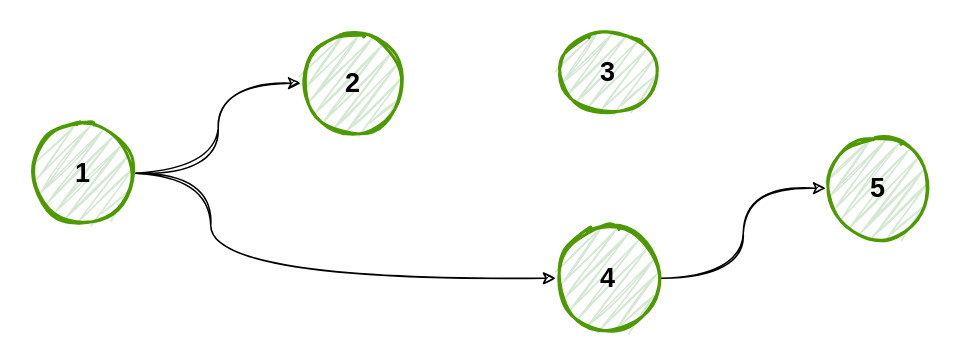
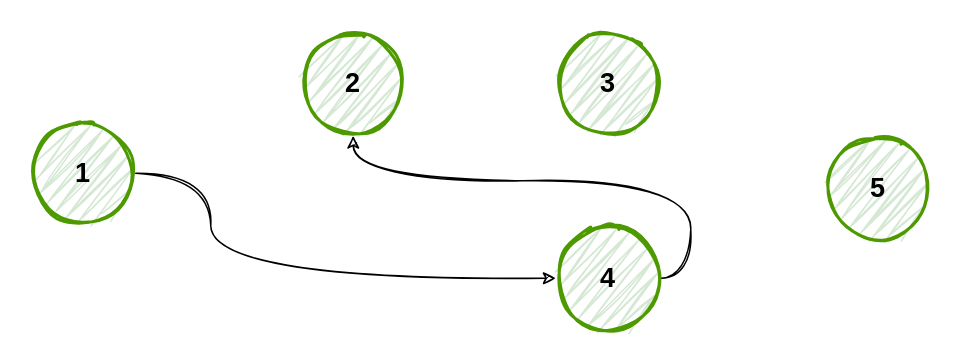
node "3": size 105x83 -> 105x105
edge "1" -> "2": removed
edge "4" -> "5": now "4" -> "2"
